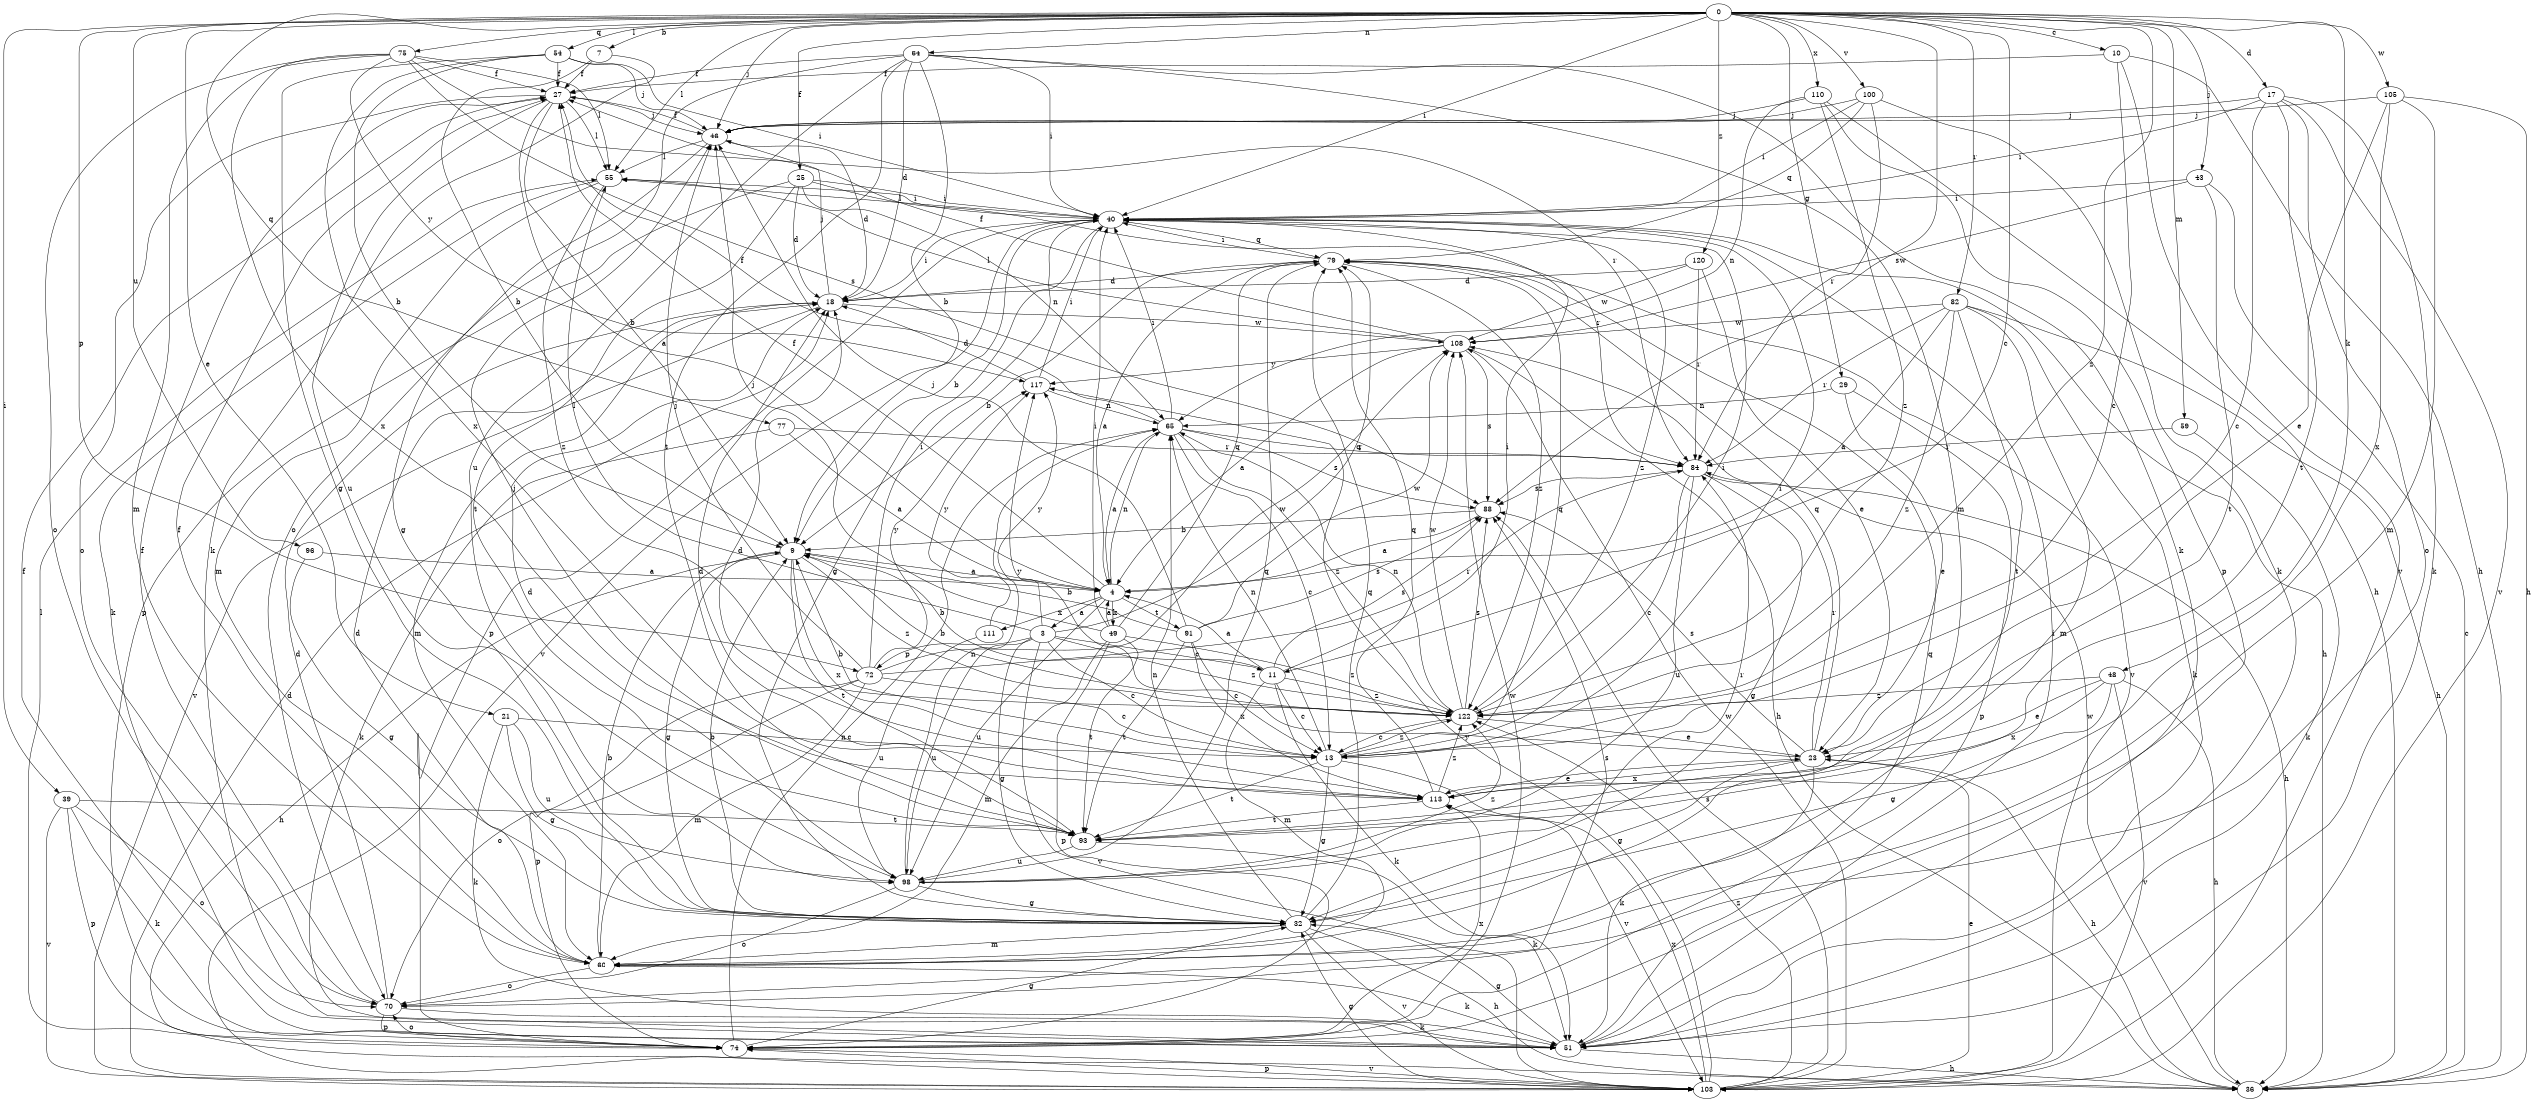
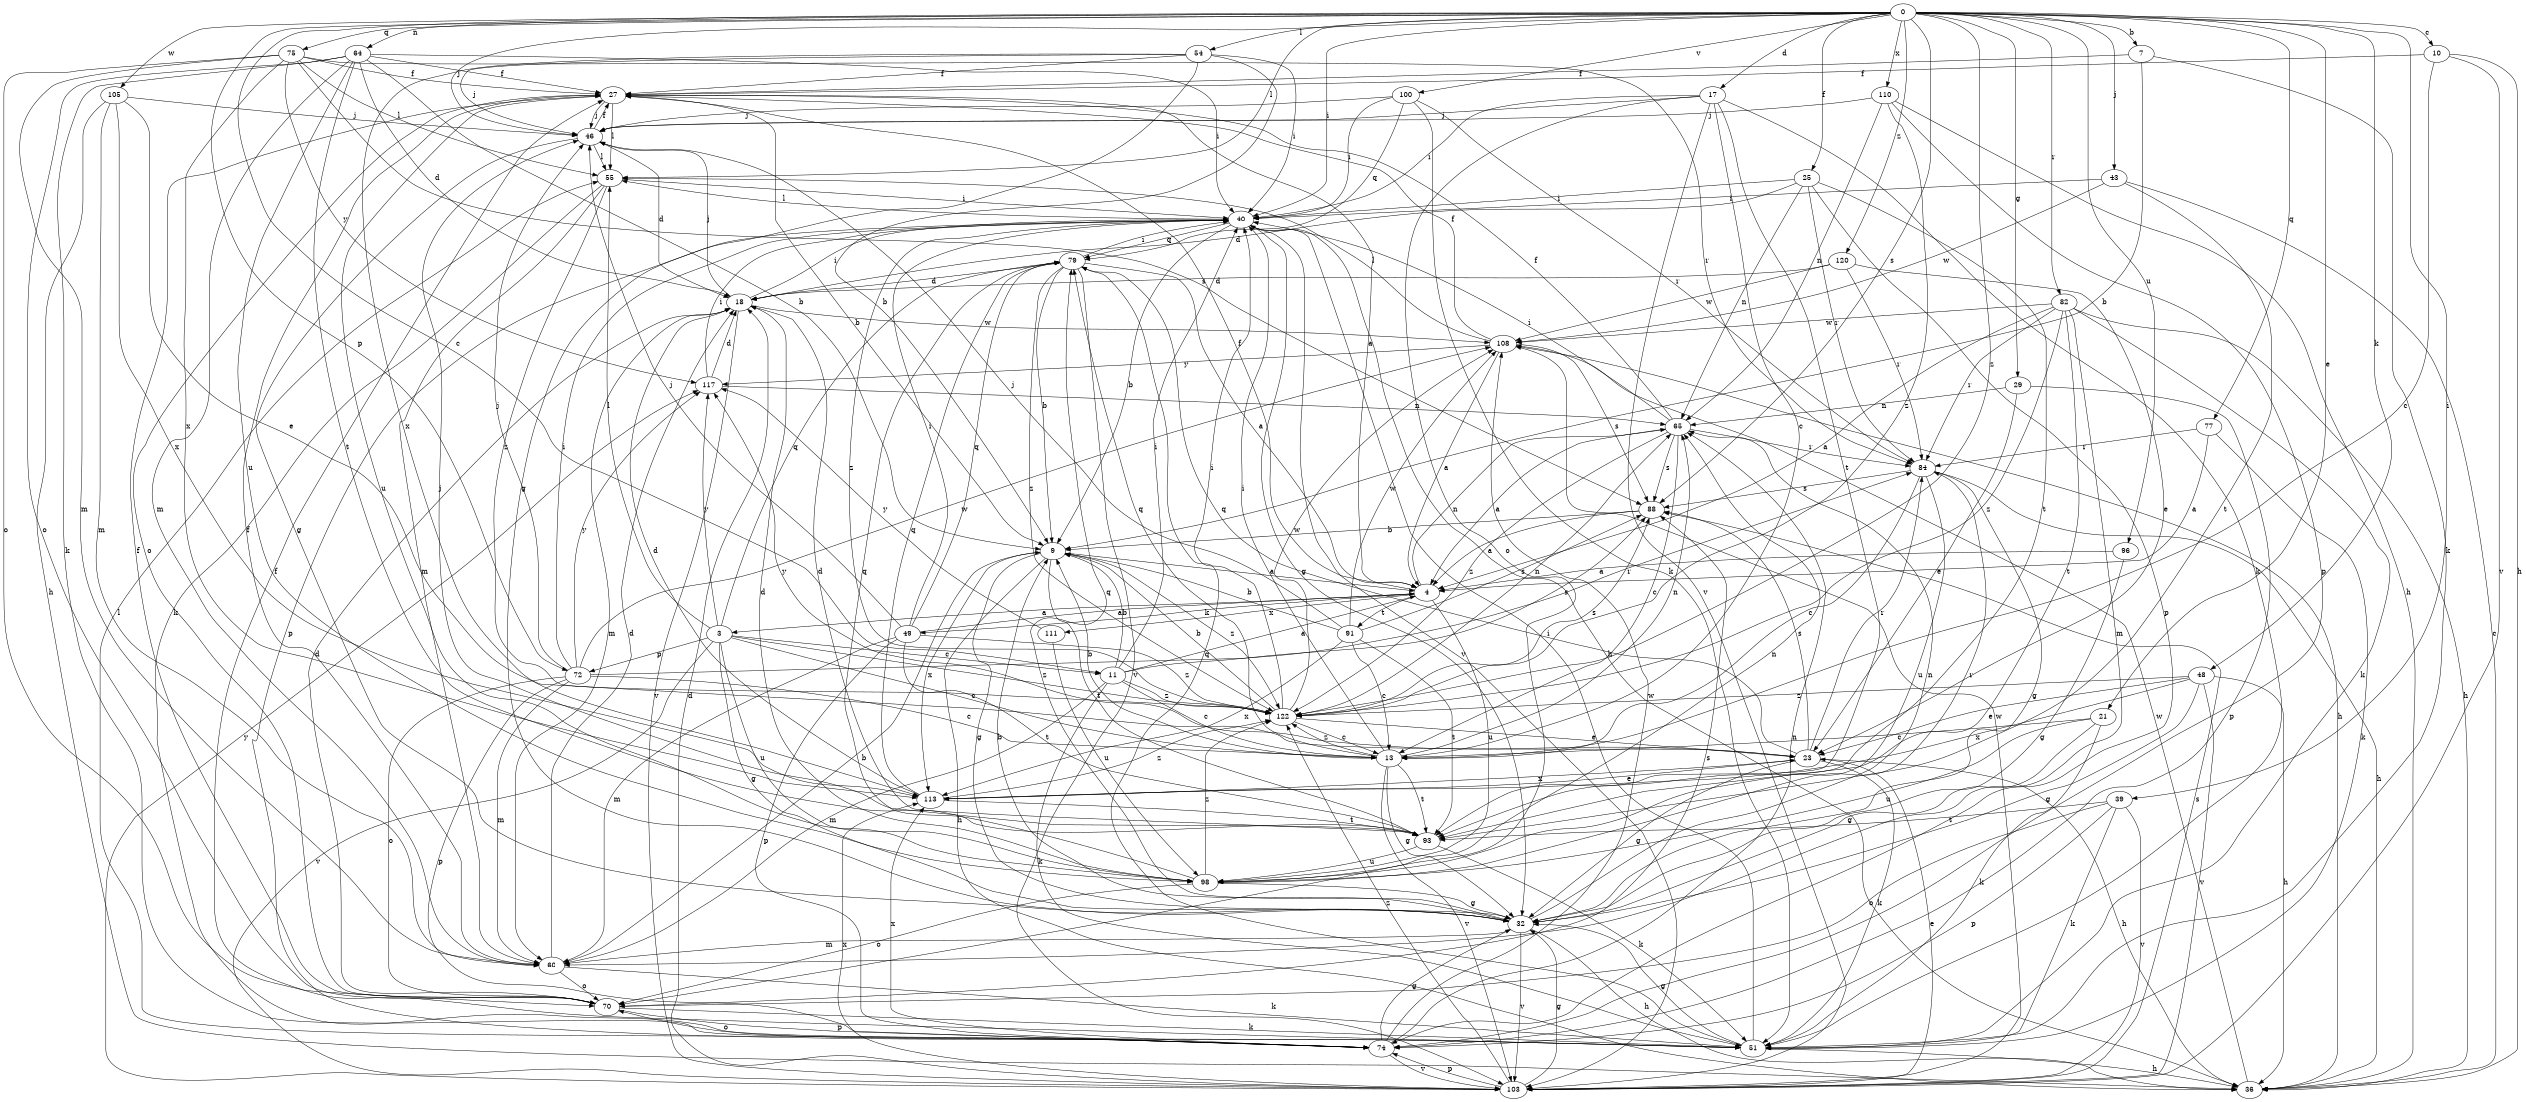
node "59": removed
